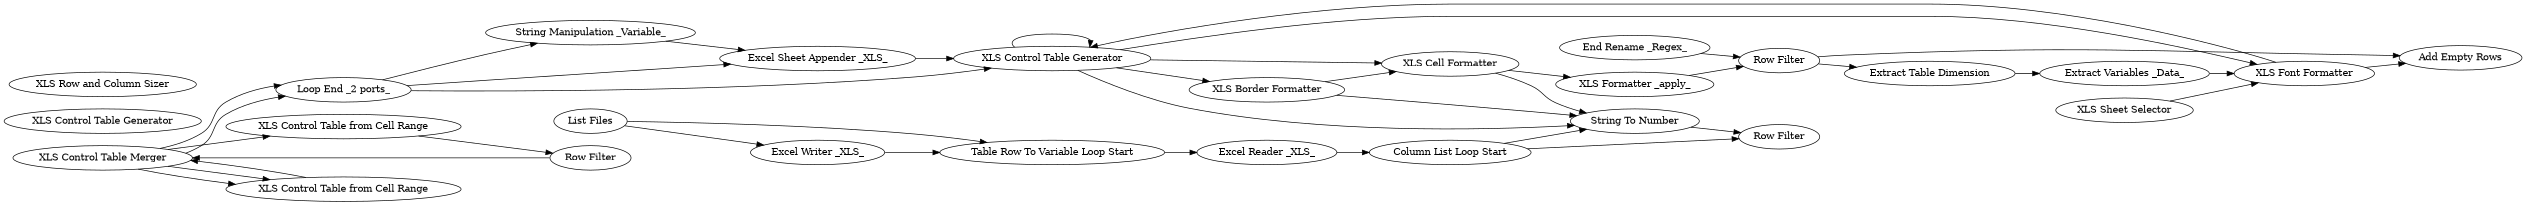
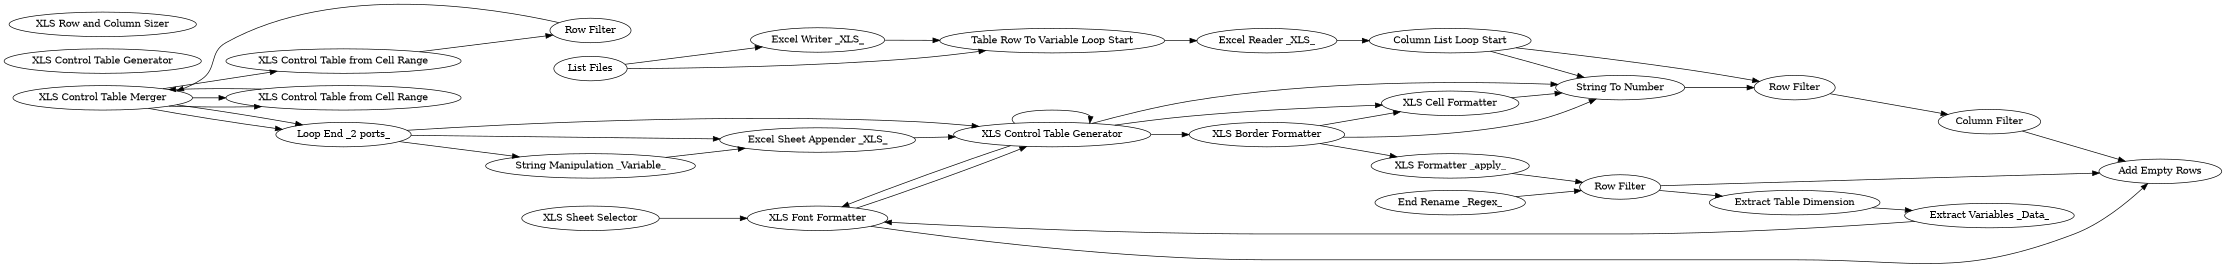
edge "XLS Cell Formatter" -> "XLS Formatter _apply_": now "XLS Border Formatter" -> "XLS Formatter _apply_"
node "Column Filter": added
